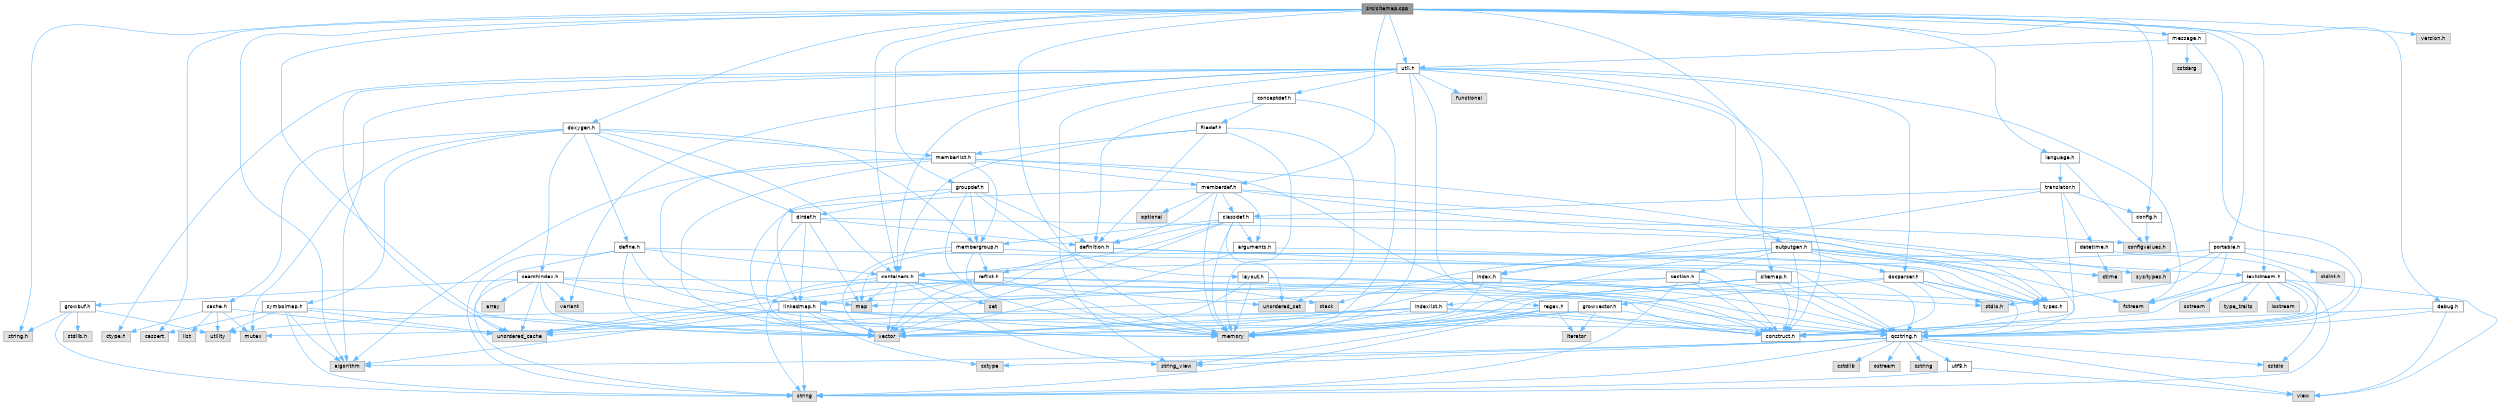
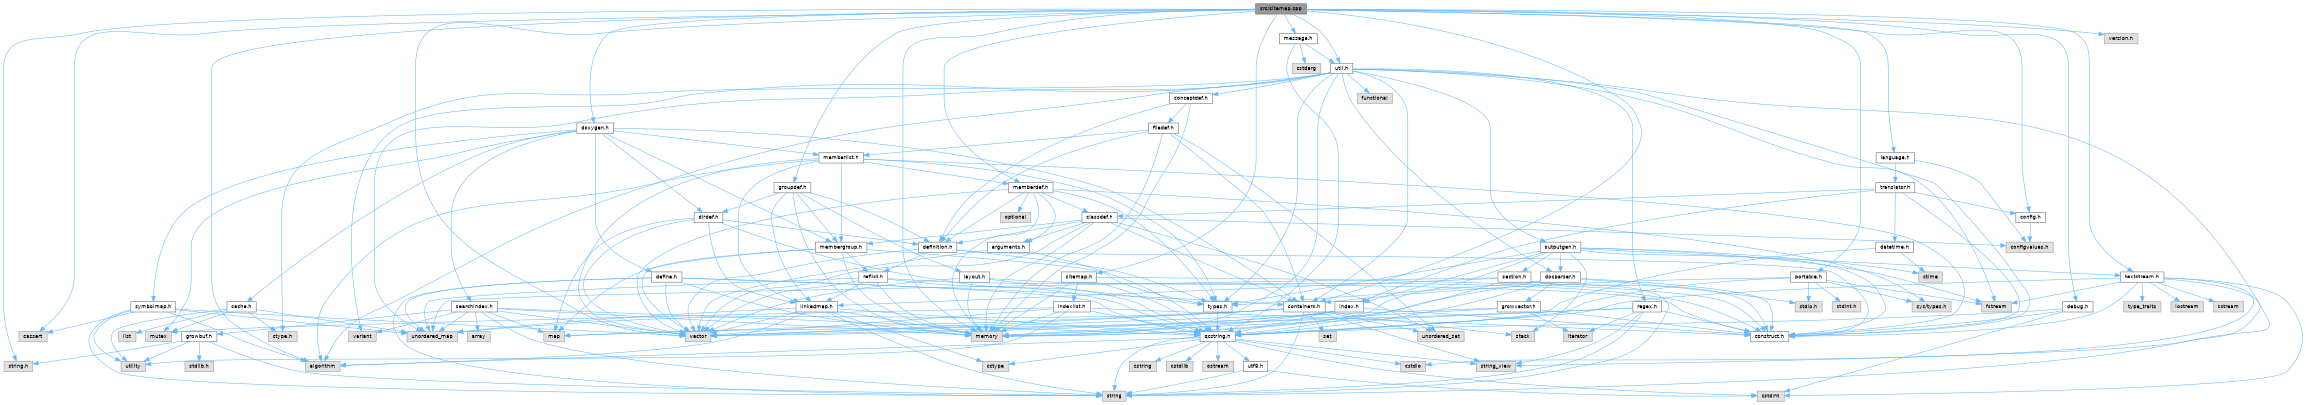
edge "util.h" -> "types.h": added
edge "index.h" -> "stdio.h": now "index.h" -> "construct.h"
node "unordered_cache": label "unordered_cache" -> "unordered_map"
node "view": label "view" -> "cstdint"
